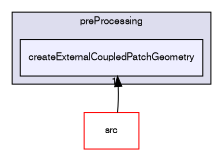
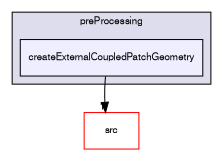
edge "src" -> "createExternalCoupledPatchGeometry": reversed
